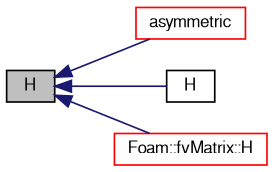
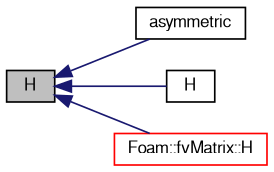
node "asymmetric": color red -> black
